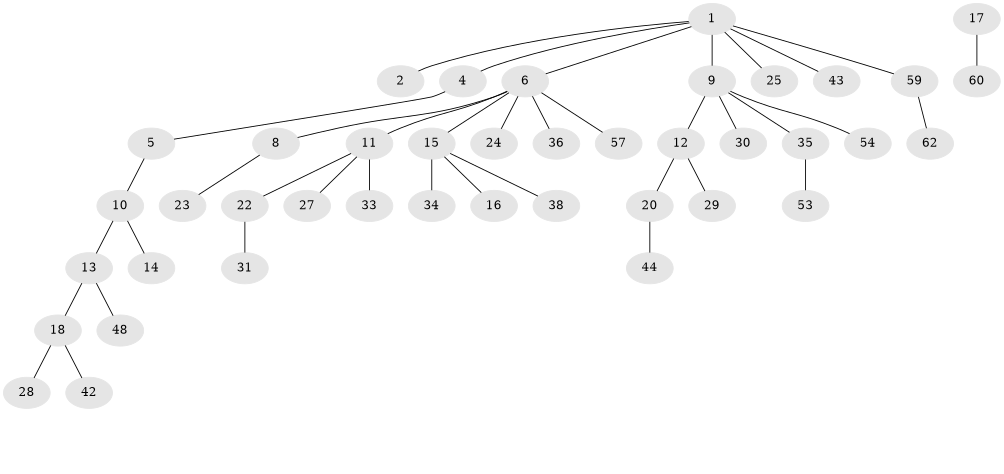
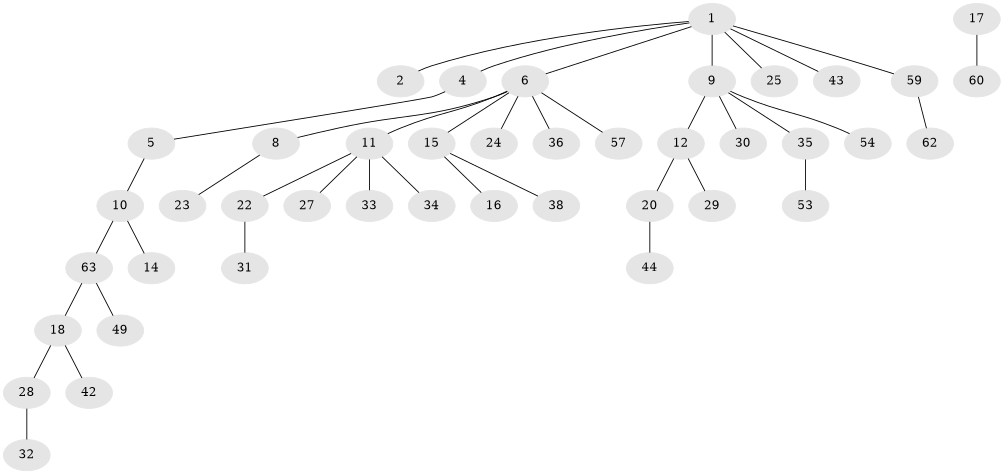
edge "15" -- "34": now "11" -- "34"
node "13": label "13" -> "63"
node "48": label "48" -> "49"
node "32": added
